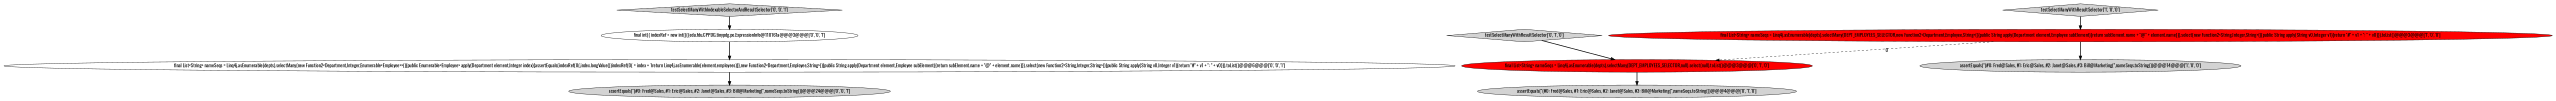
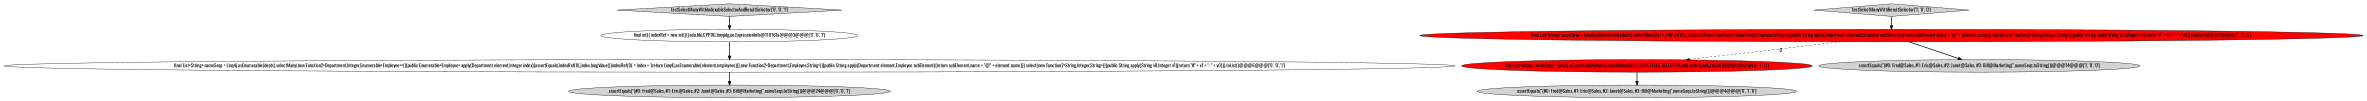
node "testSelectManyWithResultSelector['0', '1', '0']": removed
